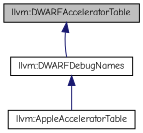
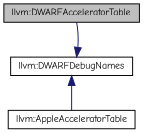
edge "llvm::DWARFDebugNames" -> "llvm::DWARFAcceleratorTable": reversed
